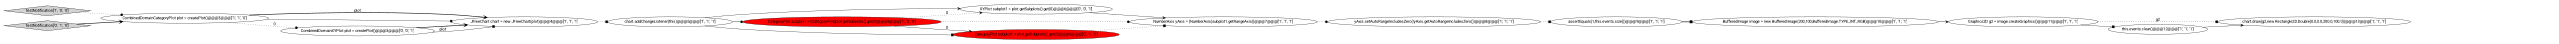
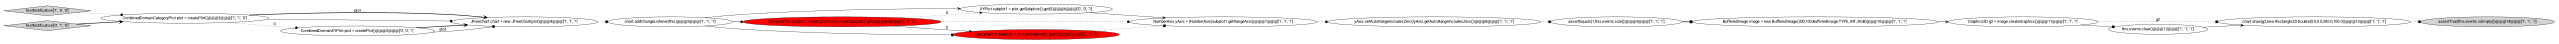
node "assertTrue(this.events.isEmpty())@@@14@@@['1', '1', '1']": added
